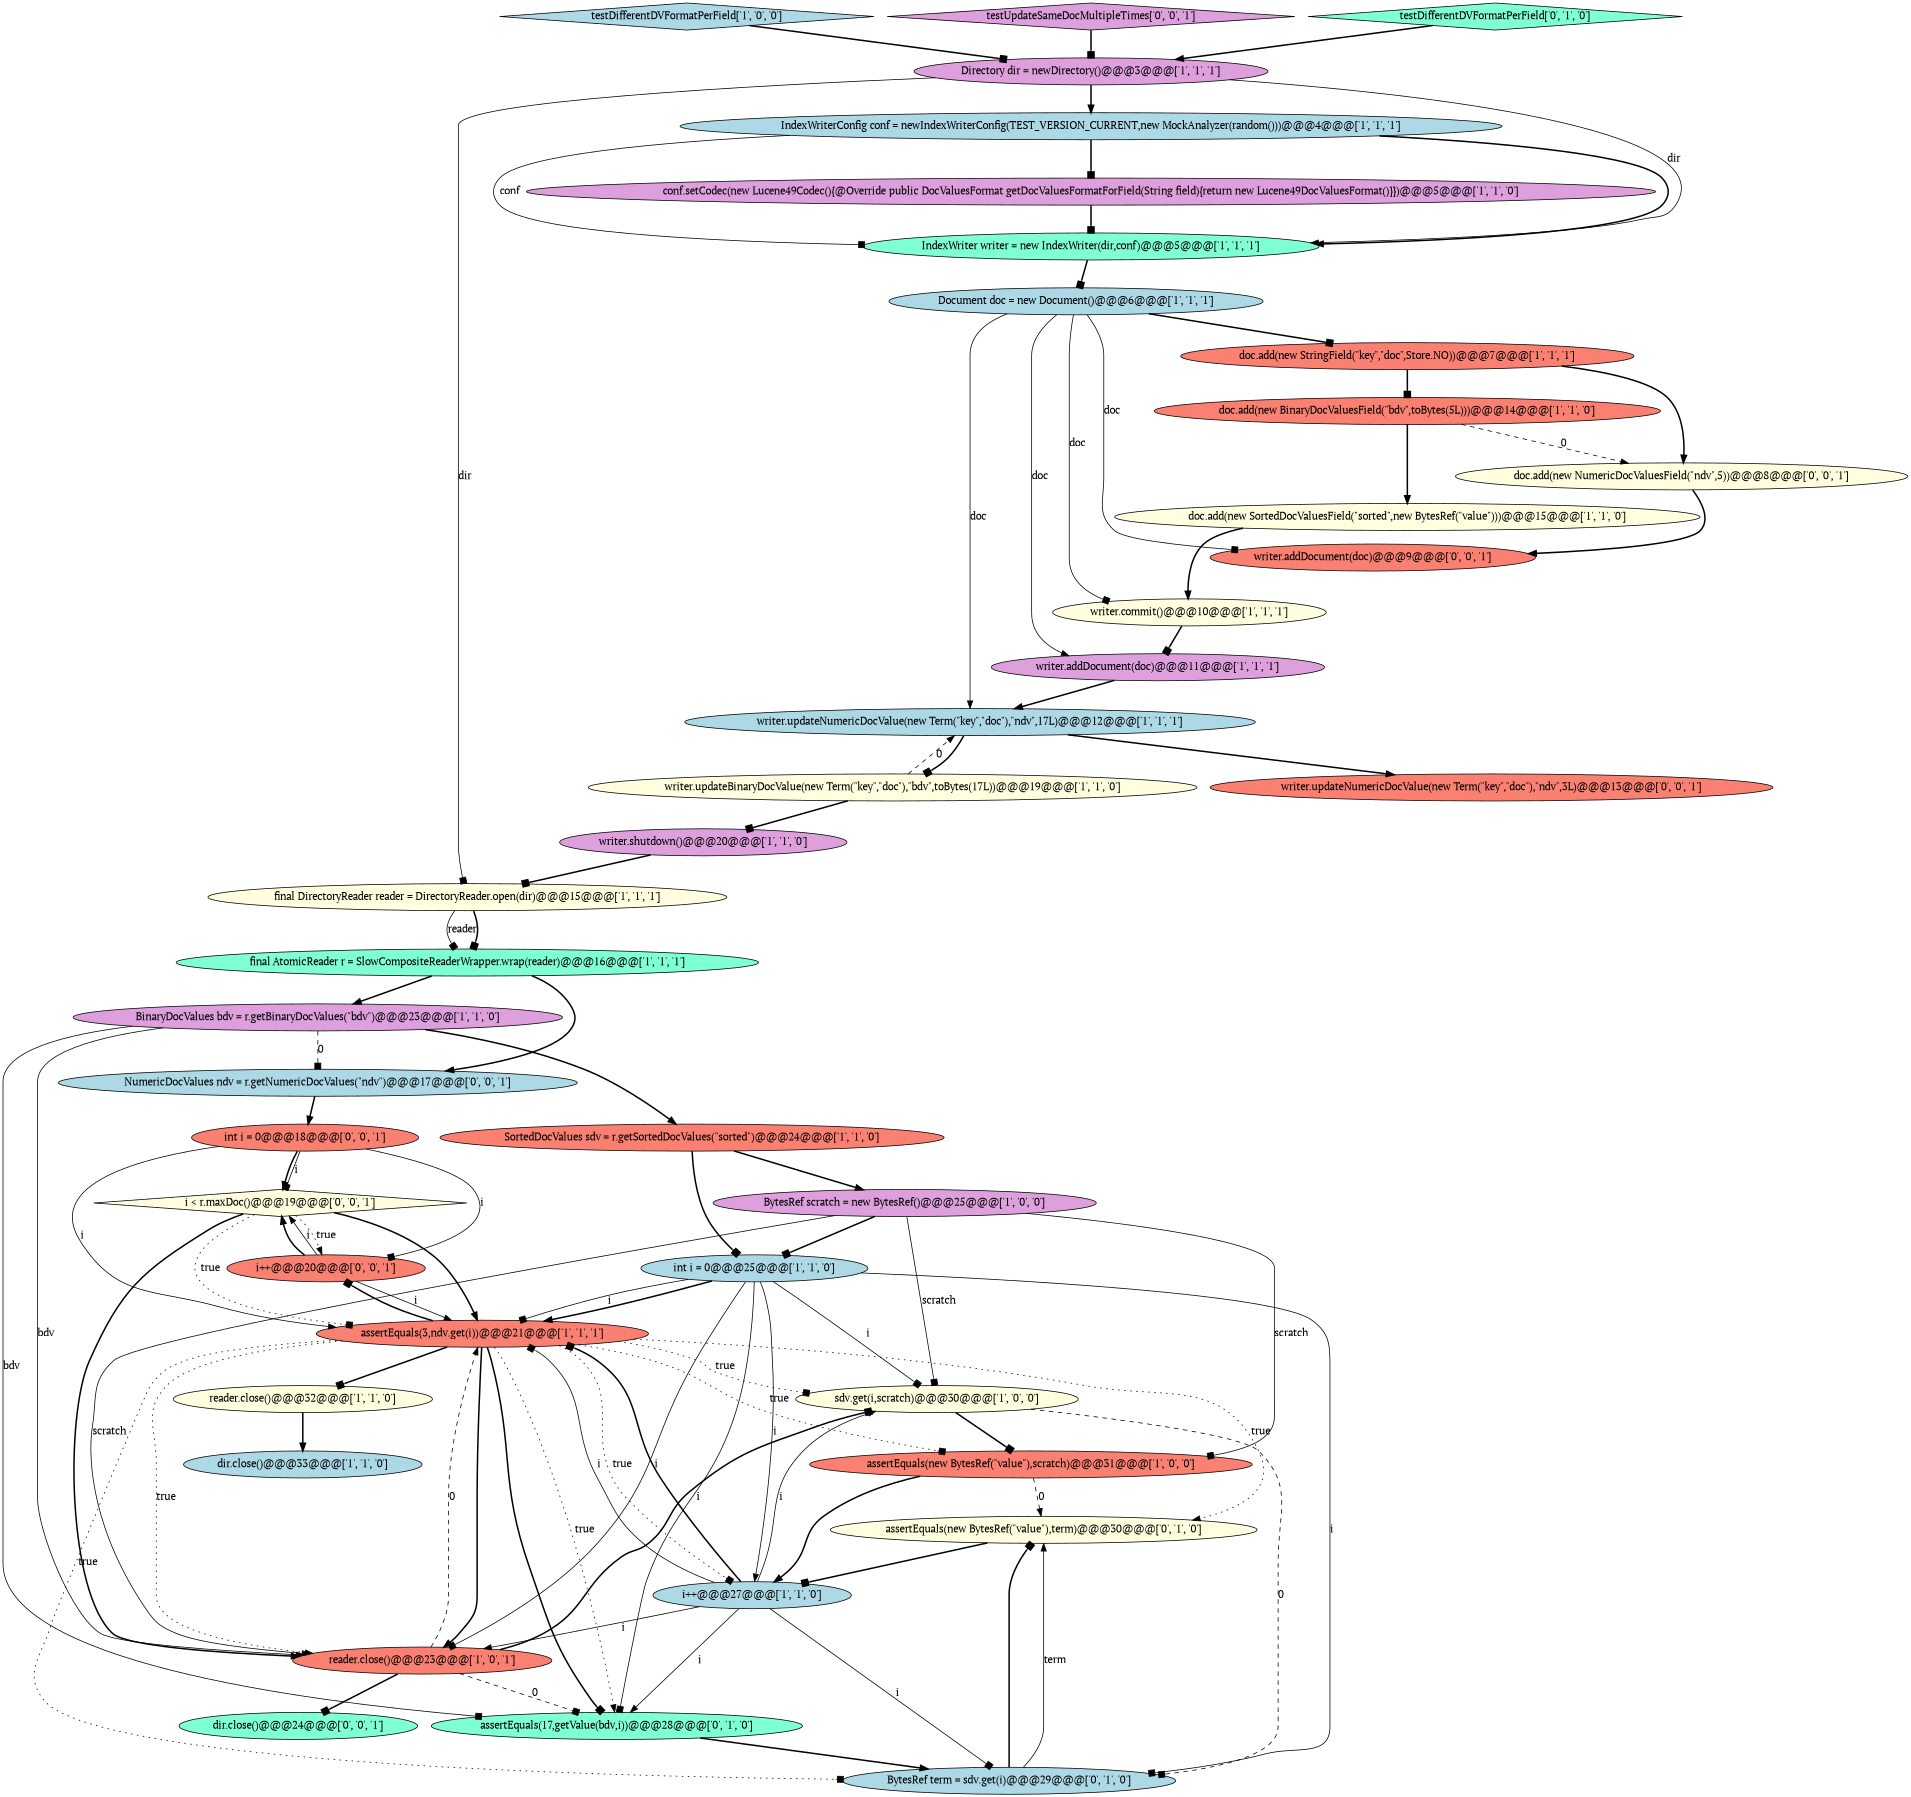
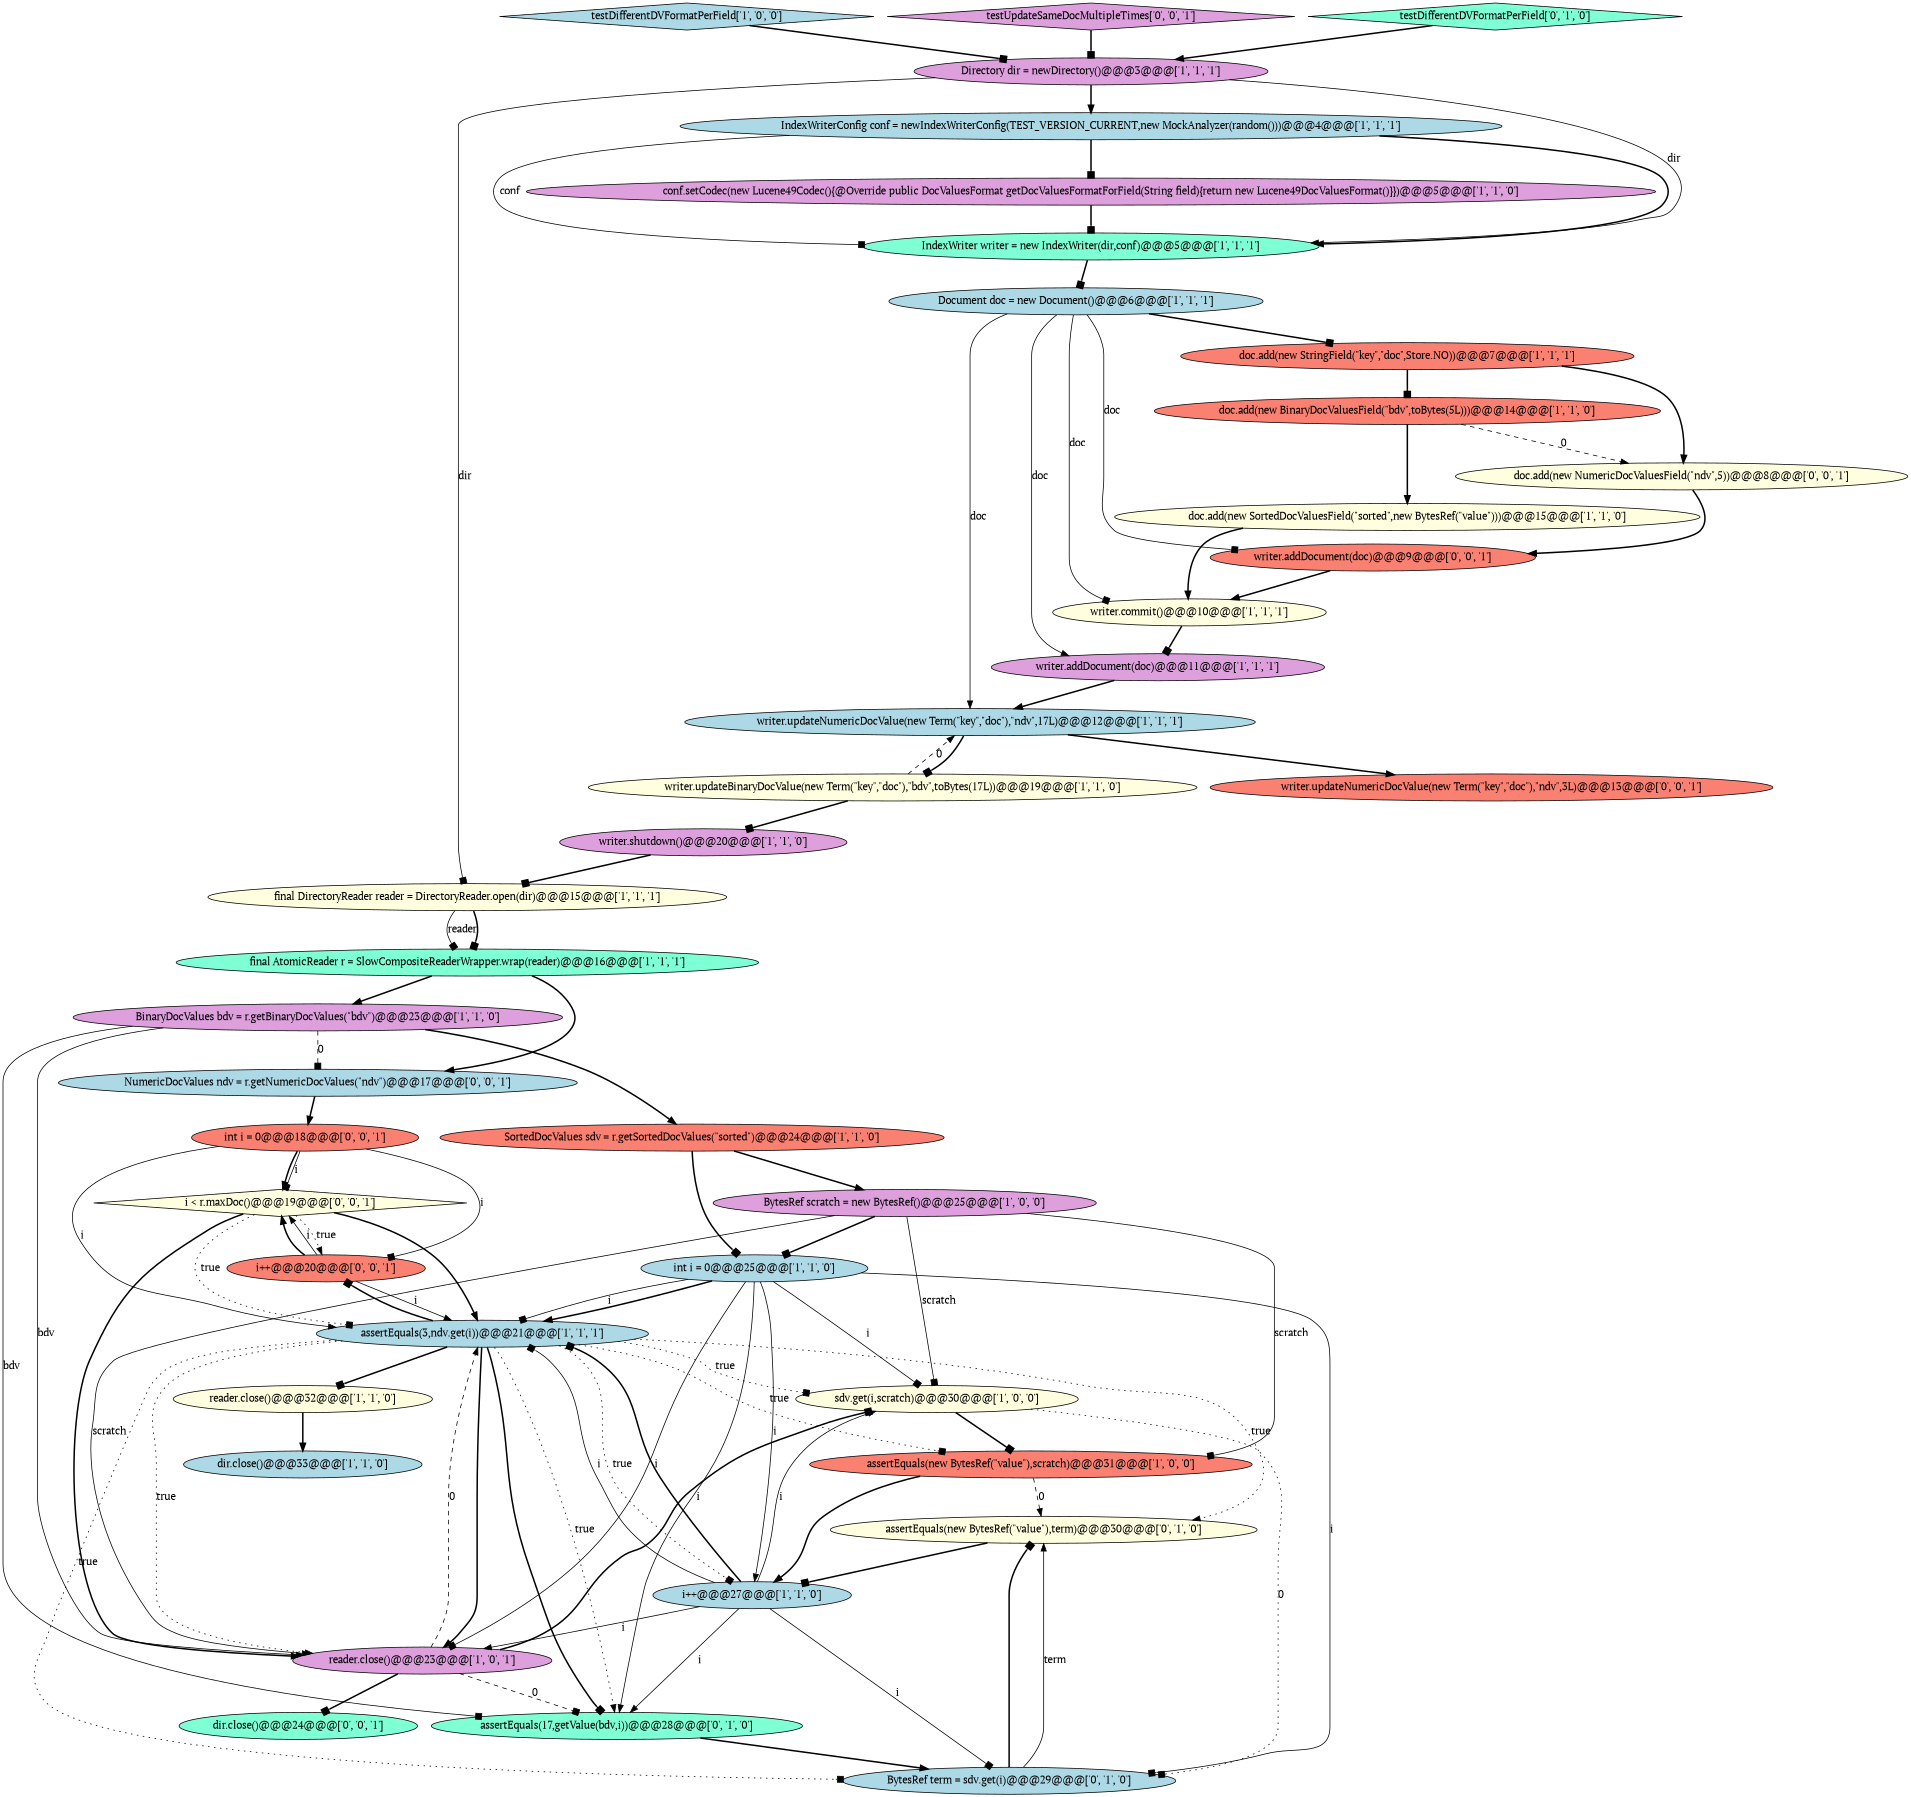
edge "writer.addDocument(doc)@@@9@@@['0', '0', '1']" -> "writer.commit()@@@10@@@['1', '1', '1']": added
node "assertEquals(3,ndv.get(i))@@@21@@@['1', '1', '1']": fillcolor salmon -> lightblue
edge "int i = 0@@@25@@@['1', '1', '0']" -> "assertEquals(17,getValue(bdv,i))@@@28@@@['0', '1', '0']": arrowhead box -> normal
edge "sdv.get(i,scratch)@@@30@@@['1', '0', '0']" -> "BytesRef term = sdv.get(i)@@@29@@@['0', '1', '0']": style dashed -> dotted
node "reader.close()@@@23@@@['1', '0', '1']": fillcolor salmon -> plum
